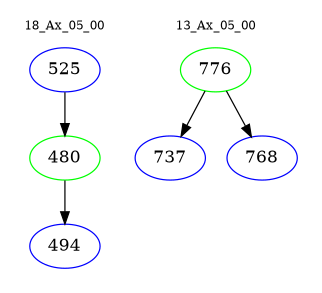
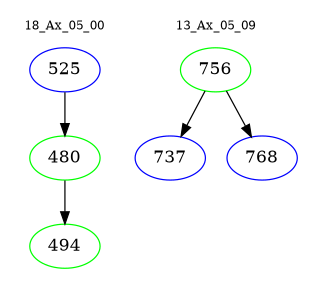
cluster "13_Ax_05_00": label "13_Ax_05_00" -> "13_Ax_05_09"
node "776": label "776" -> "756"
node "494": color blue -> green
